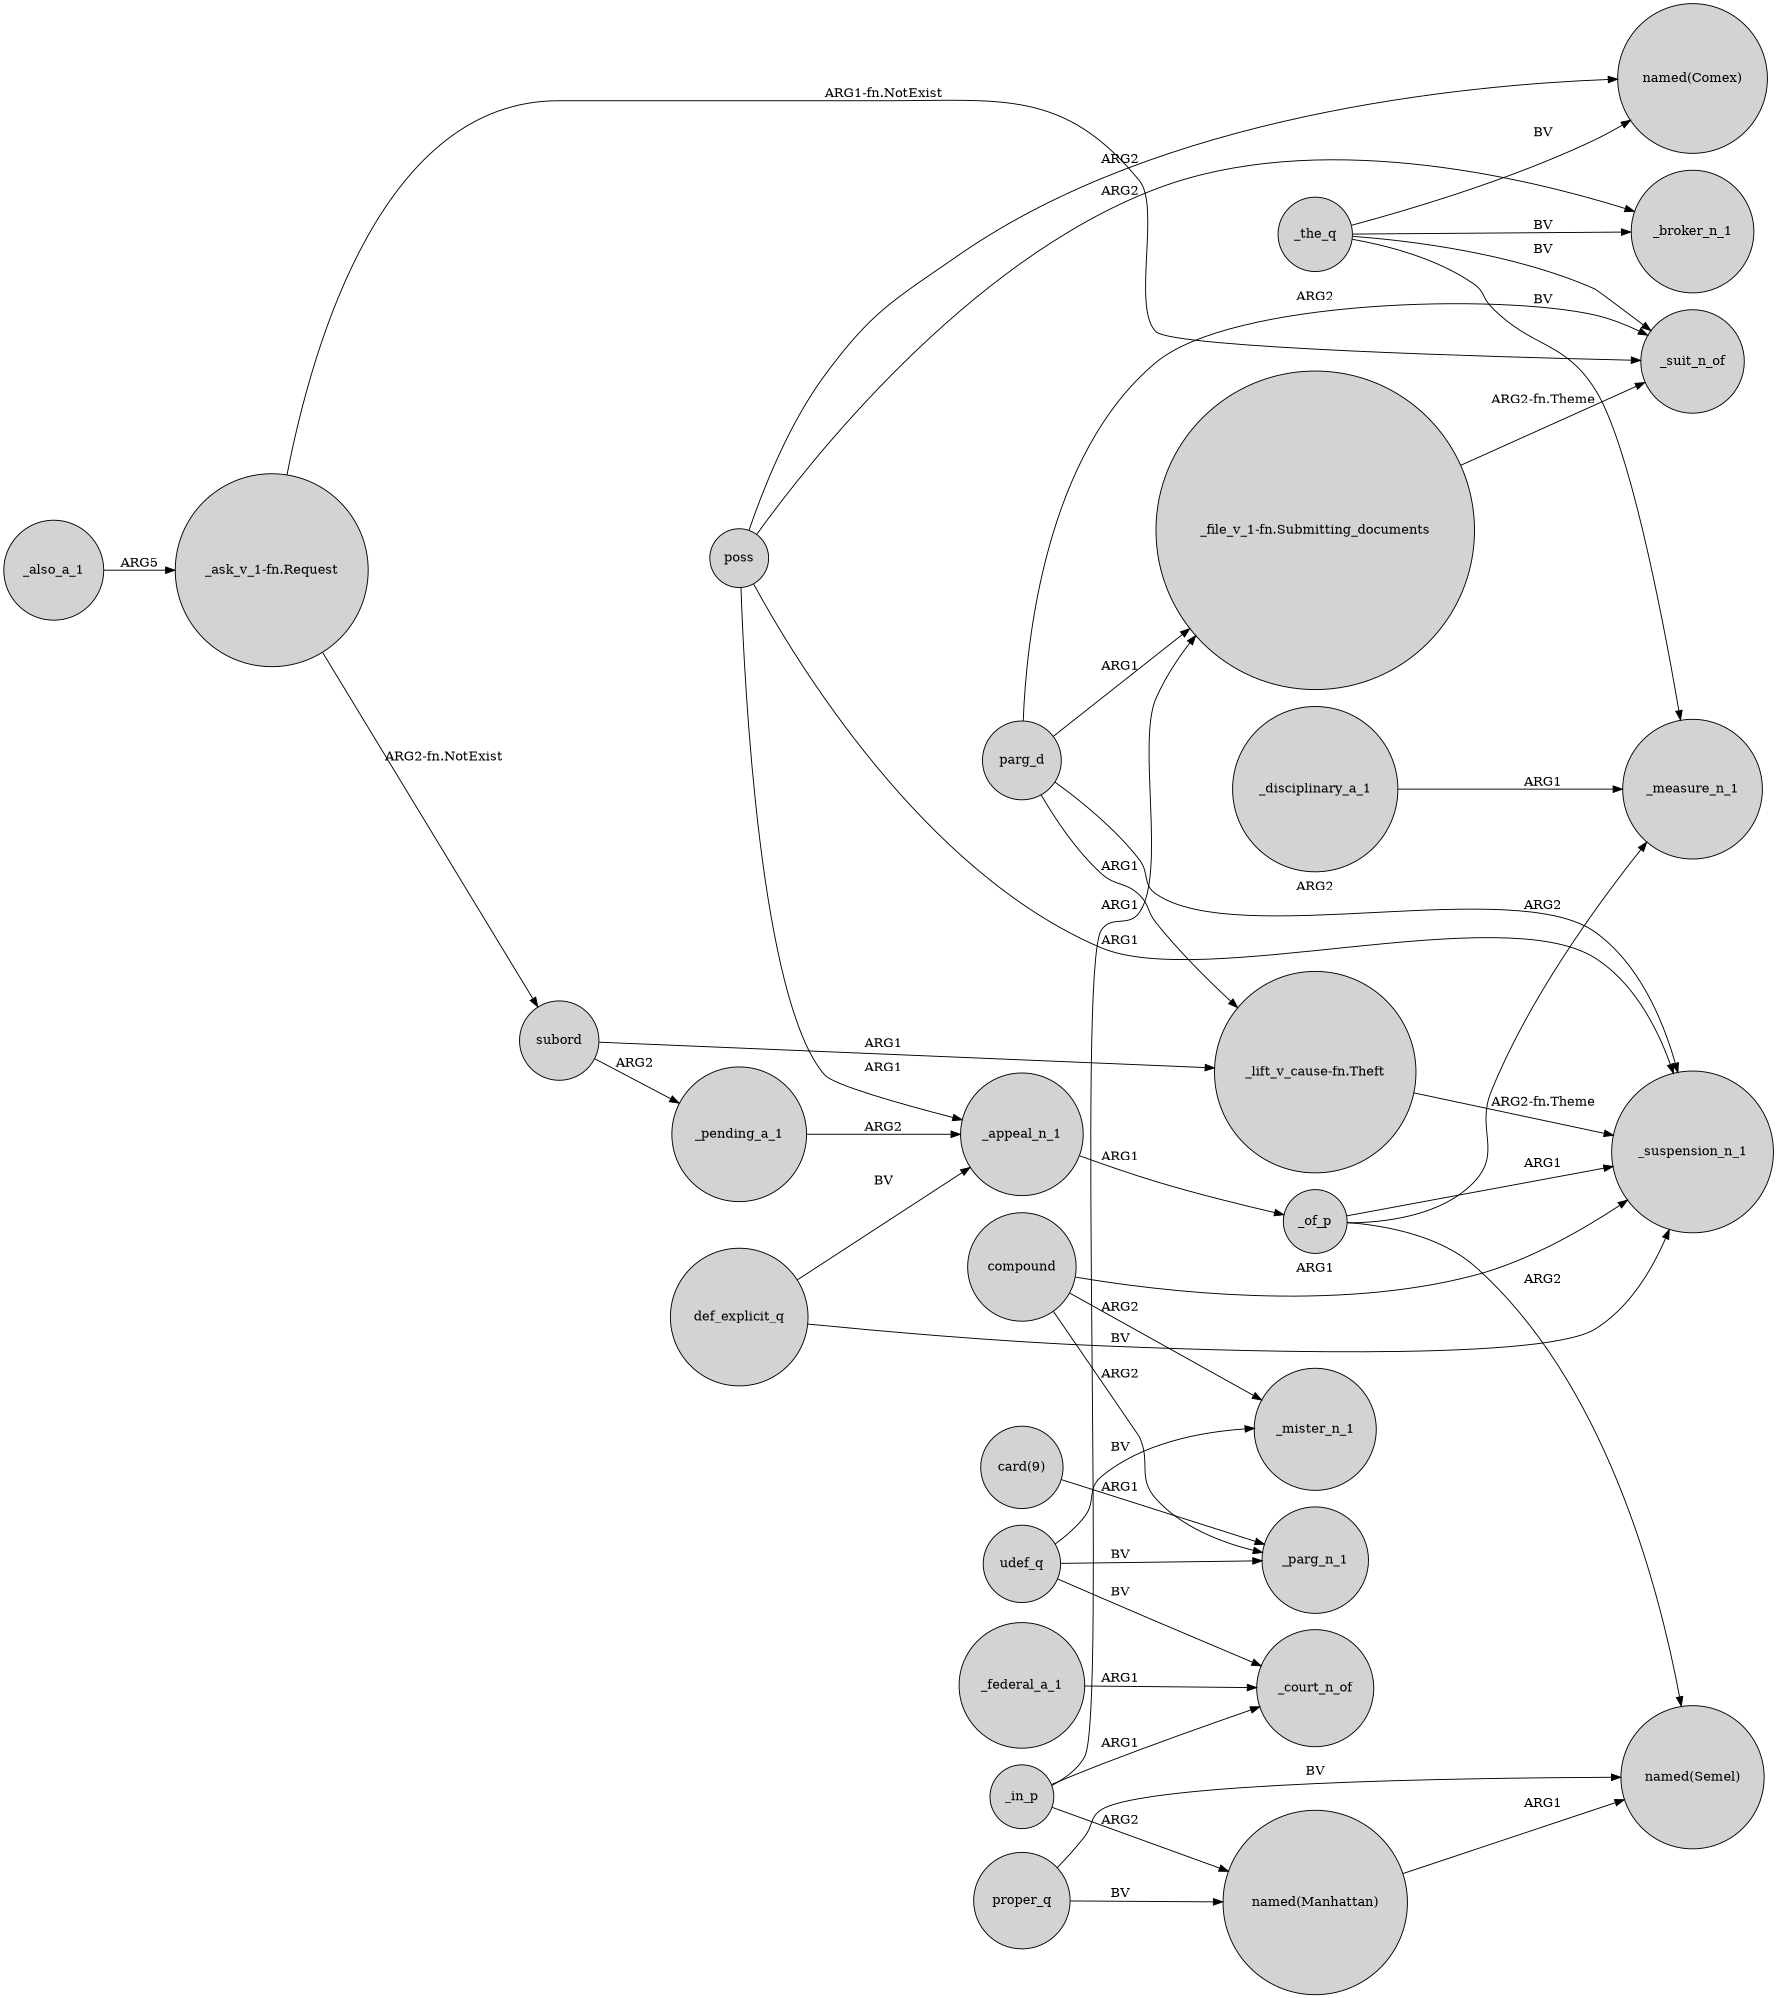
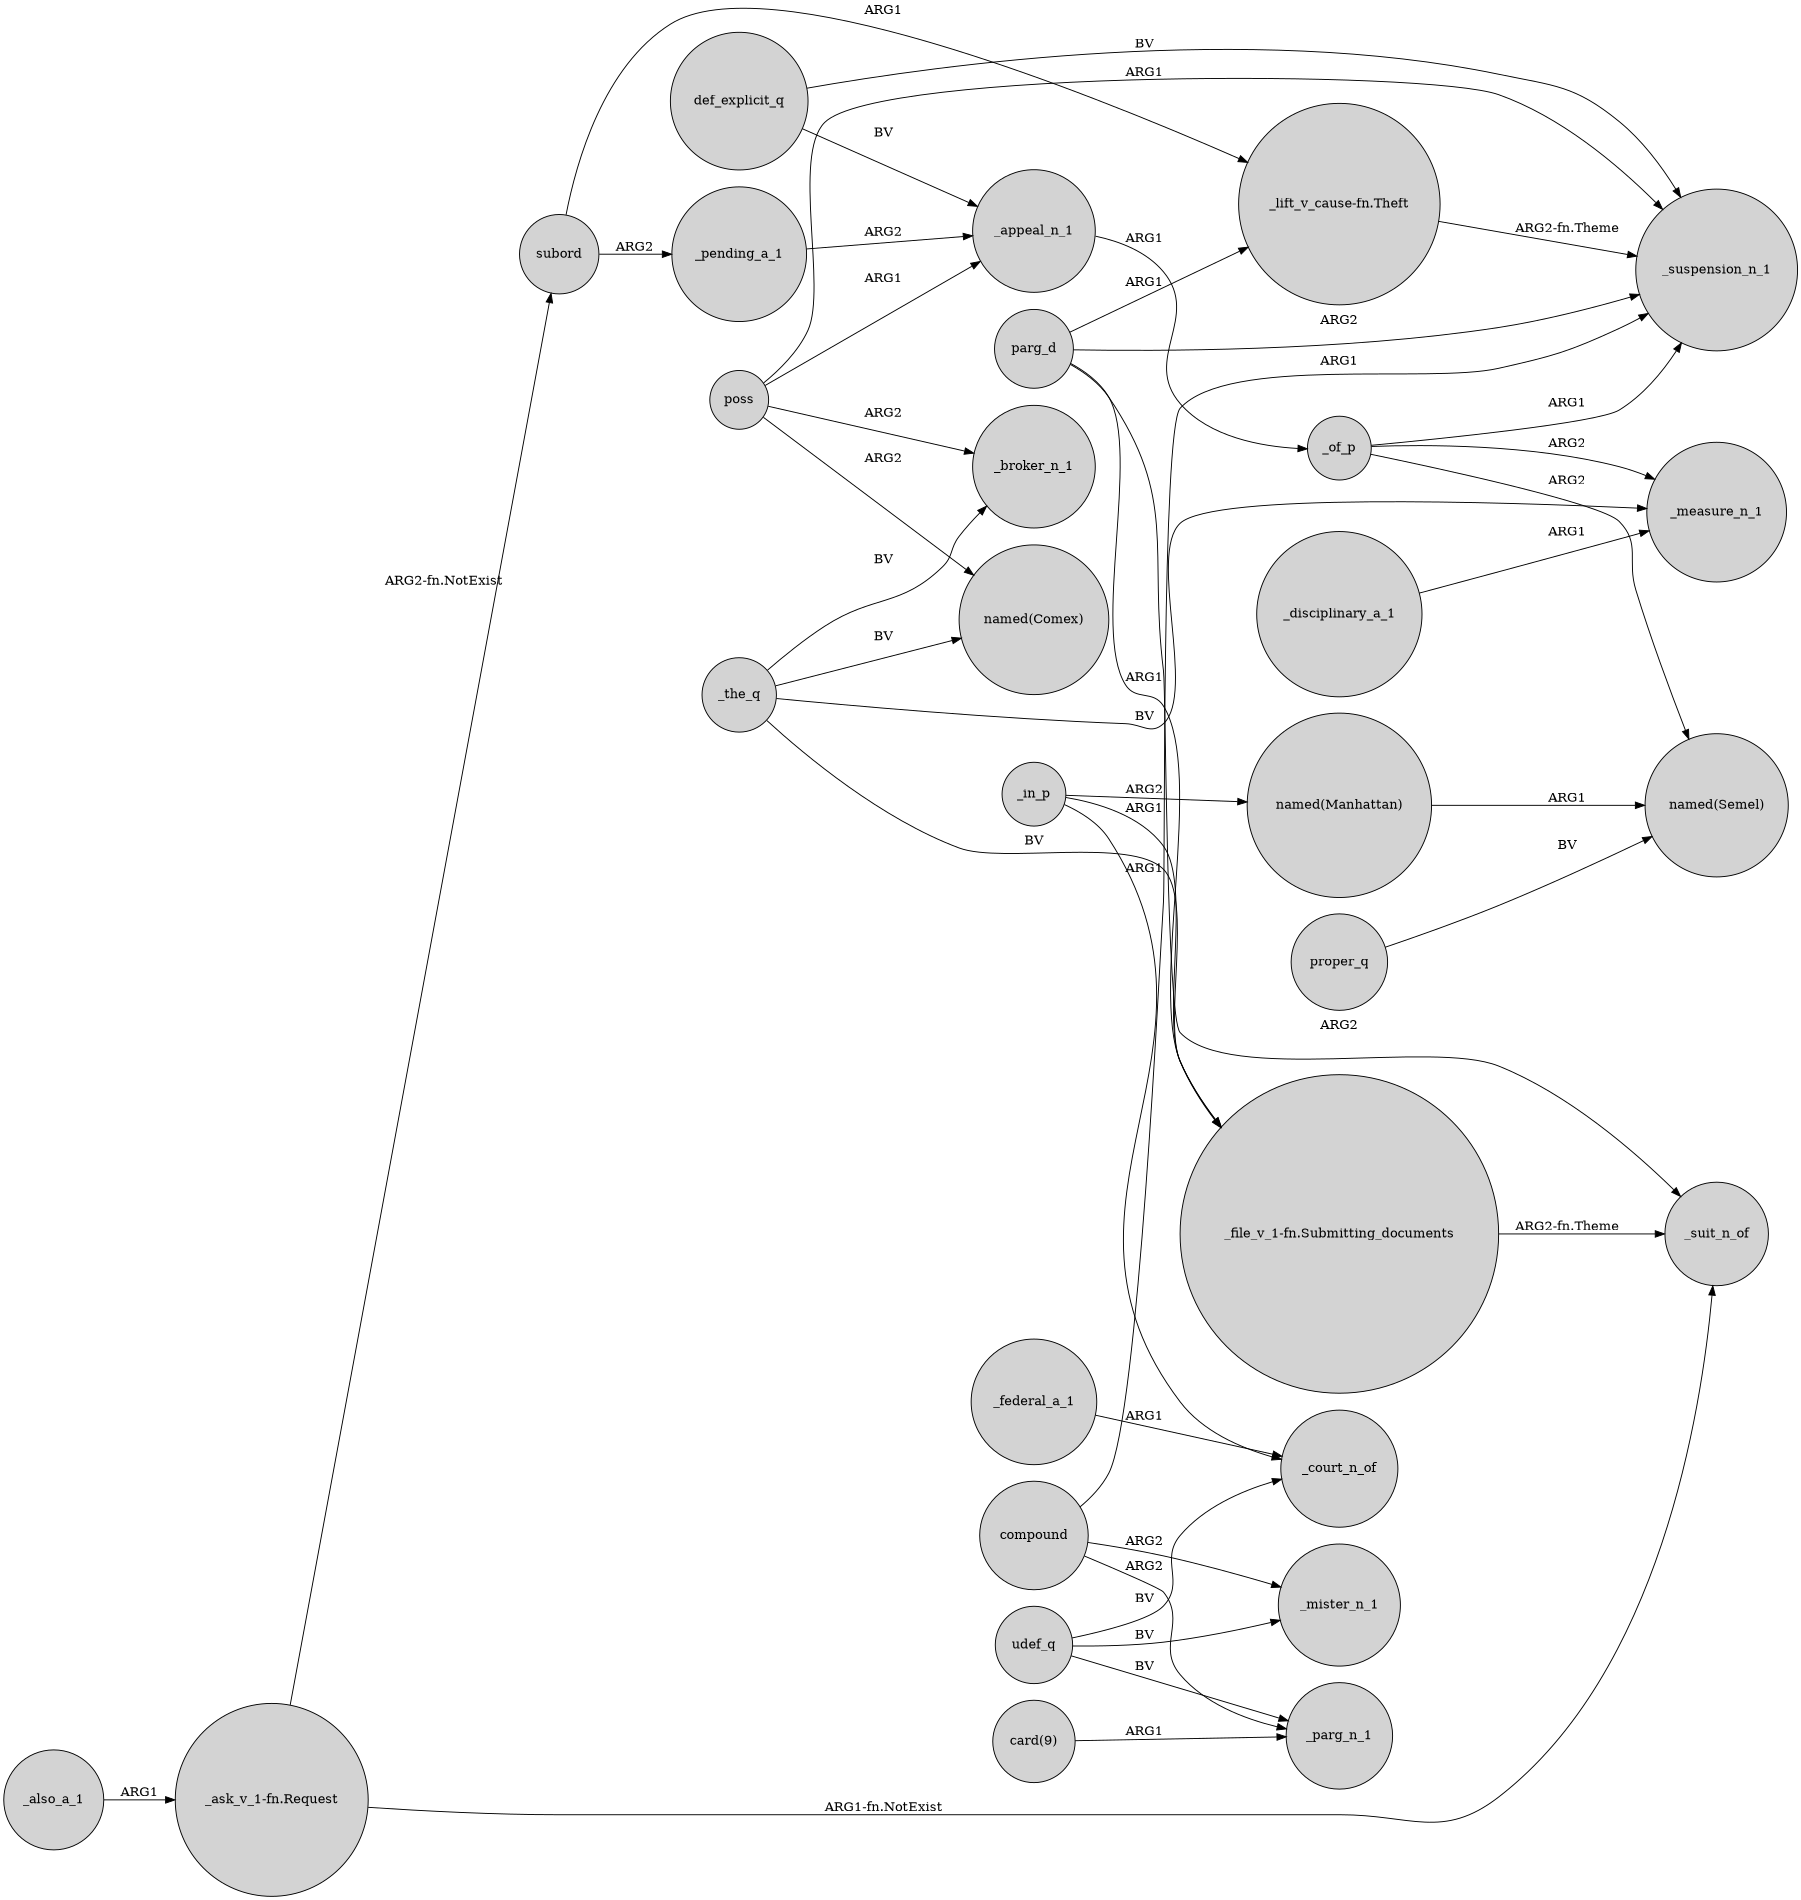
edge "_the_q" -> "_suit_n_of": now "_the_q" -> "_file_v_1-fn.Submitting_documents"
edge "_also_a_1" -> "_ask_v_1-fn.Request": label "ARG5" -> "ARG1"
edge "proper_q" -> "named(Manhattan)": removed, label "BV"
